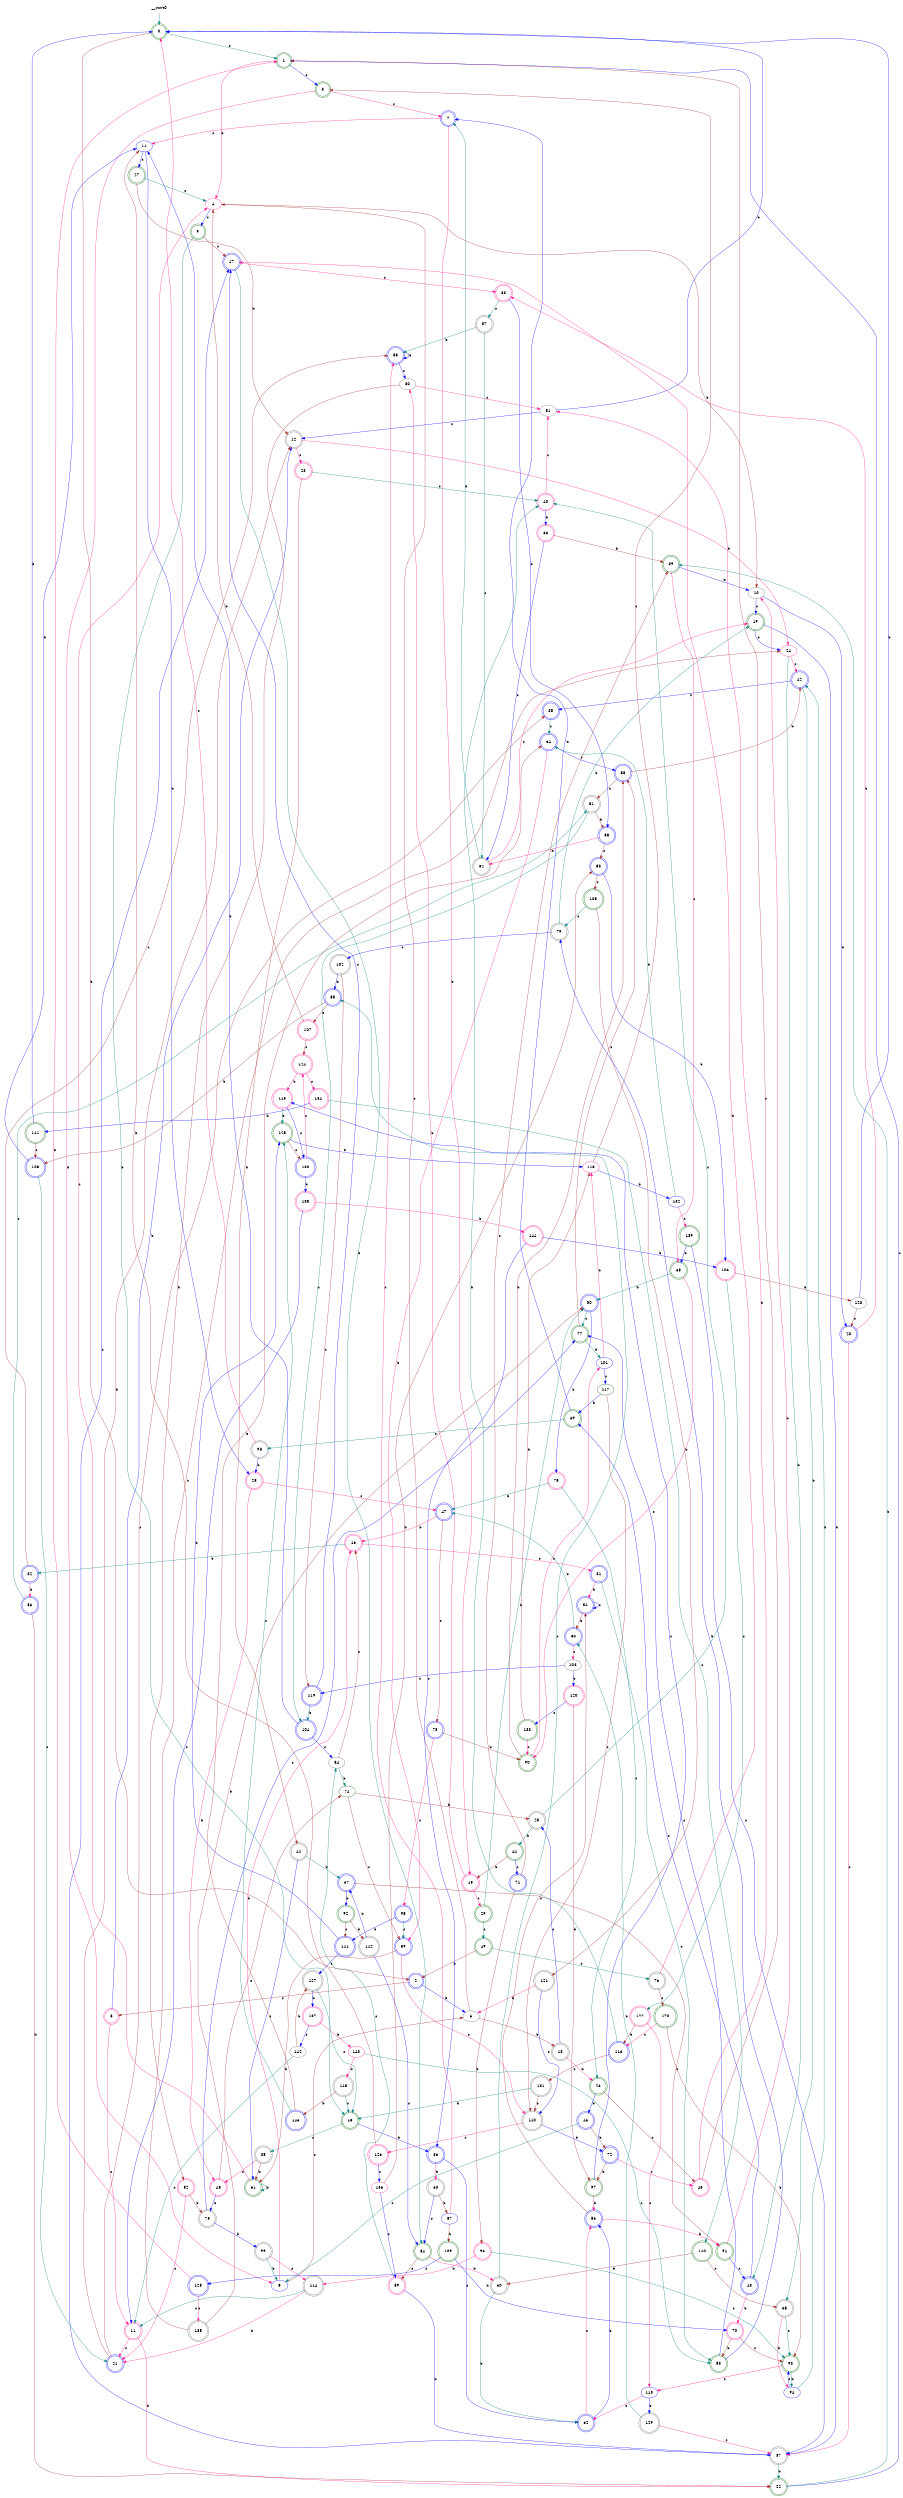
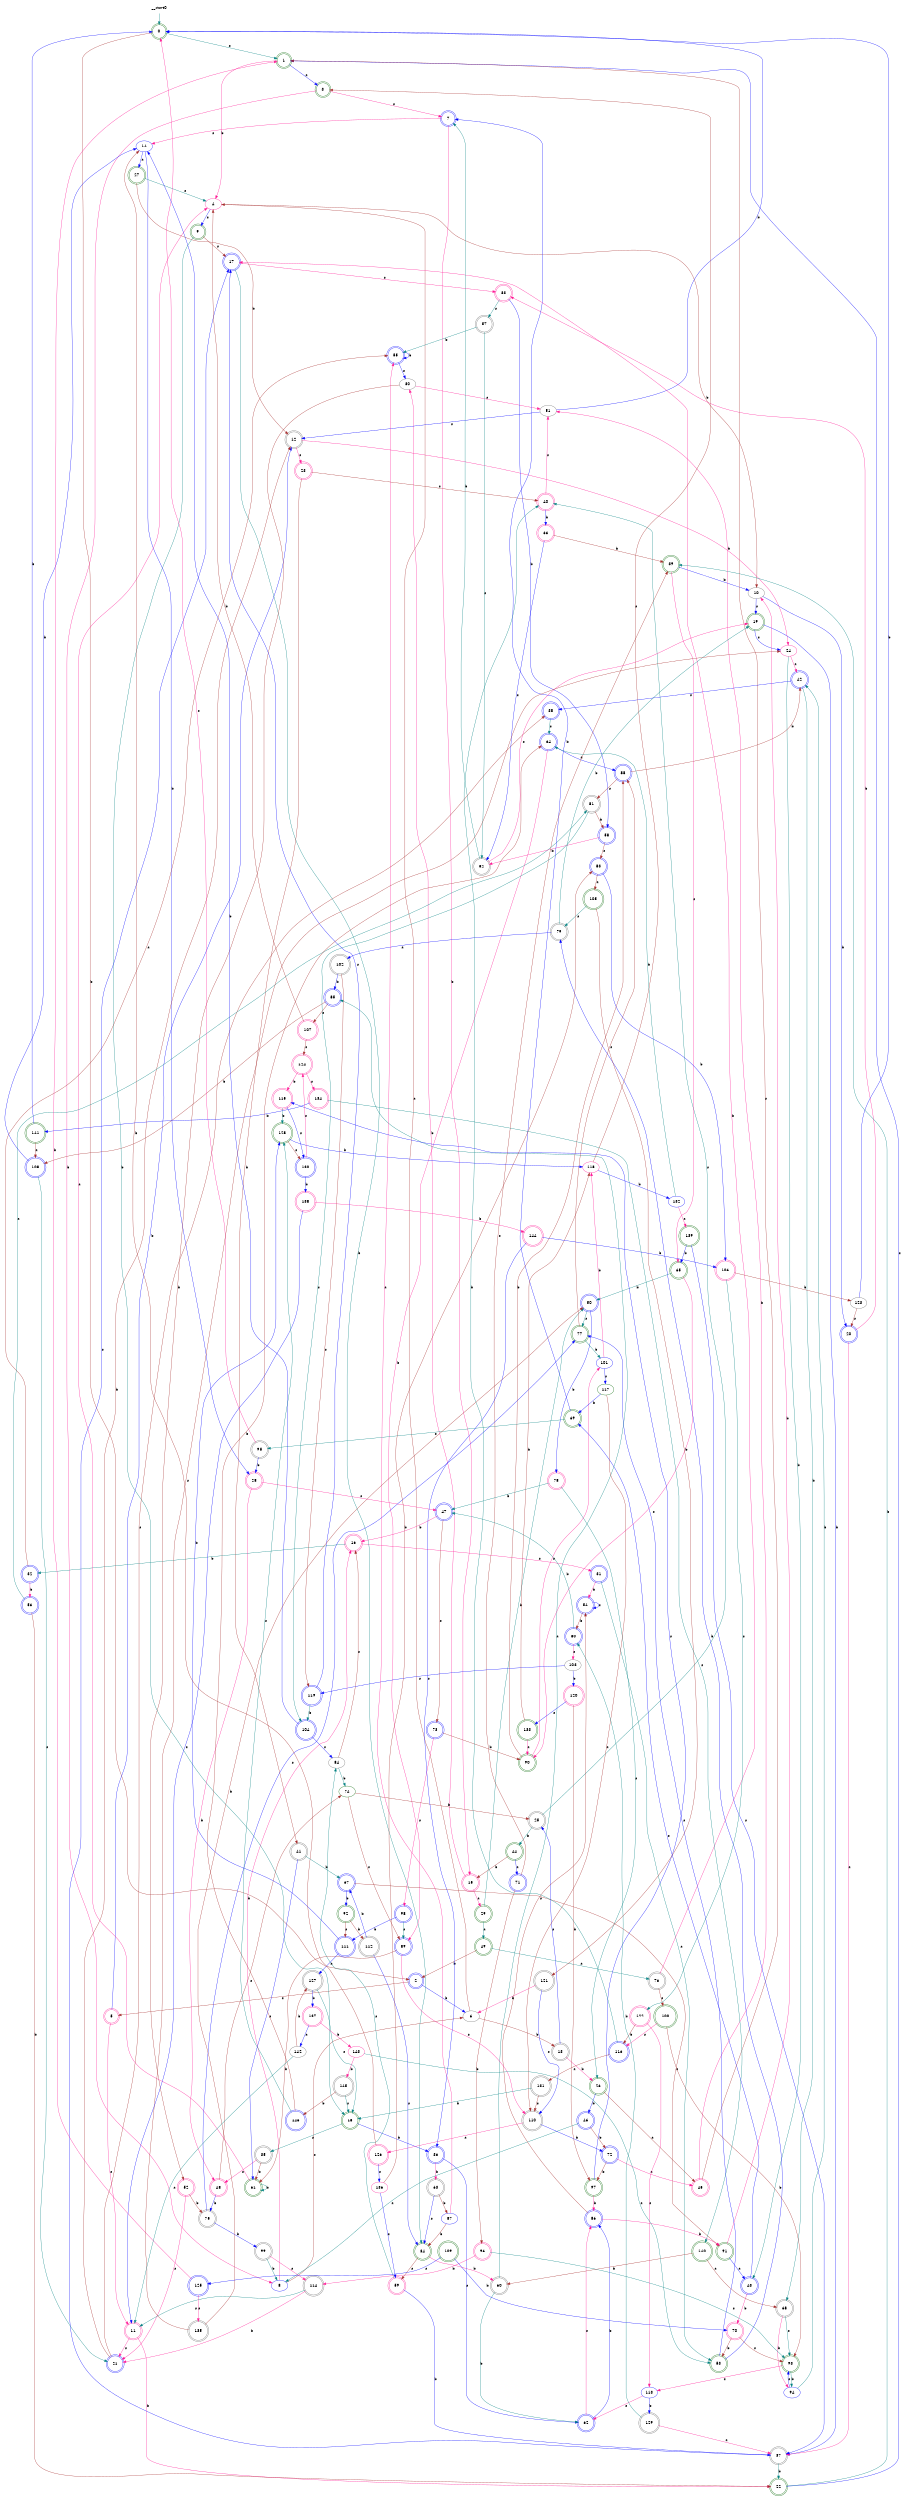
edge "23" -> "40": color teal -> brown
node "170": label "170" -> "100"
edge "87" -> "109": now "87" -> "34"
